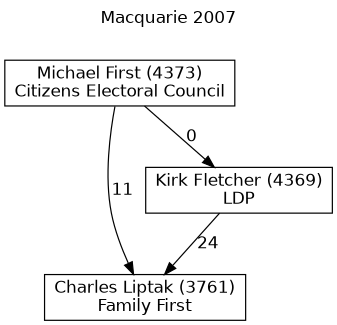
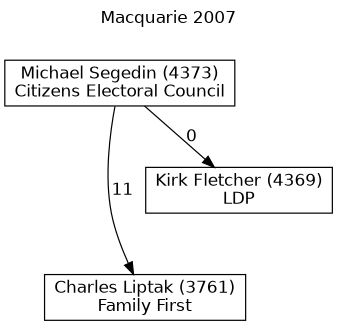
node "Michael First (4373) Citizens Electoral Council": label "Michael First (4373) Citizens Electoral Council" -> "Michael Segedin (4373) Citizens Electoral Council"
edge "Kirk Fletcher (4369) LDP" -> "Charles Liptak (3761) Family First": removed, label "24"
